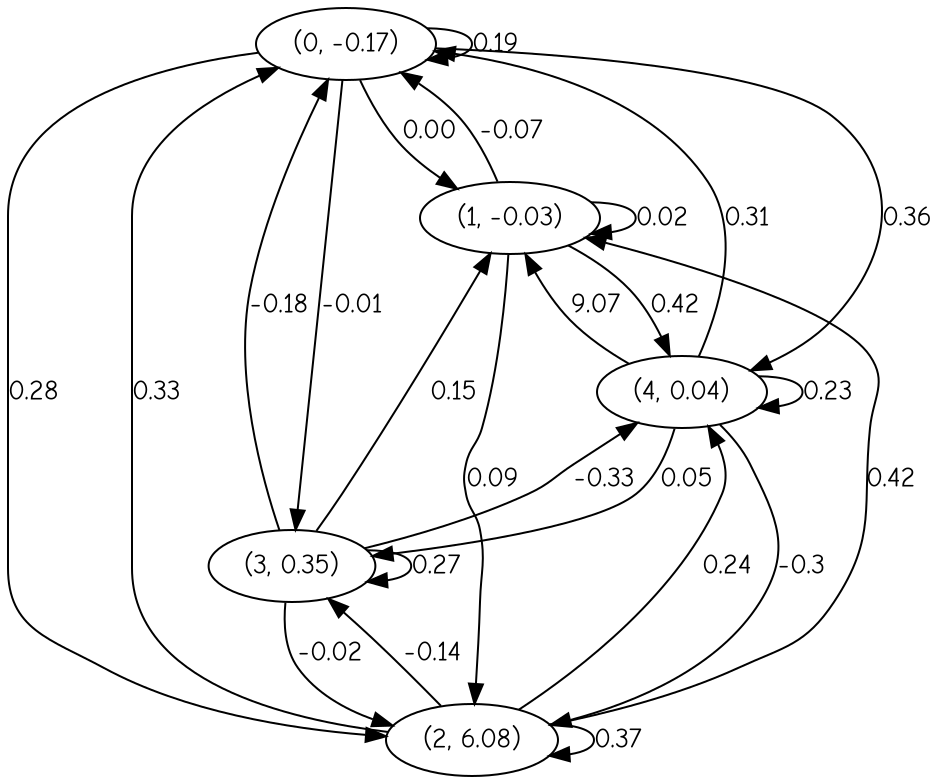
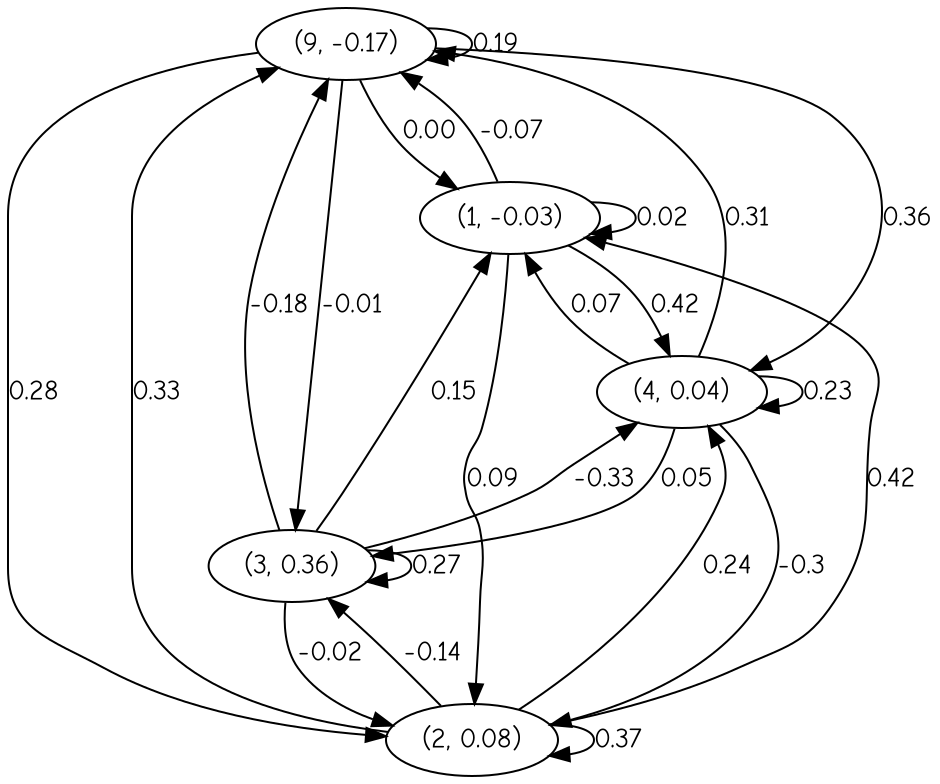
node "(0, -0.17)": label "(0, -0.17)" -> "(9, -0.17)"
edge "(4, 0.04)" -> "(1, -0.03)": label "9.07" -> "0.07"
node "(3, 0.35)": label "(3, 0.35)" -> "(3, 0.36)"
node "(2, 6.08)": label "(2, 6.08)" -> "(2, 0.08)"
